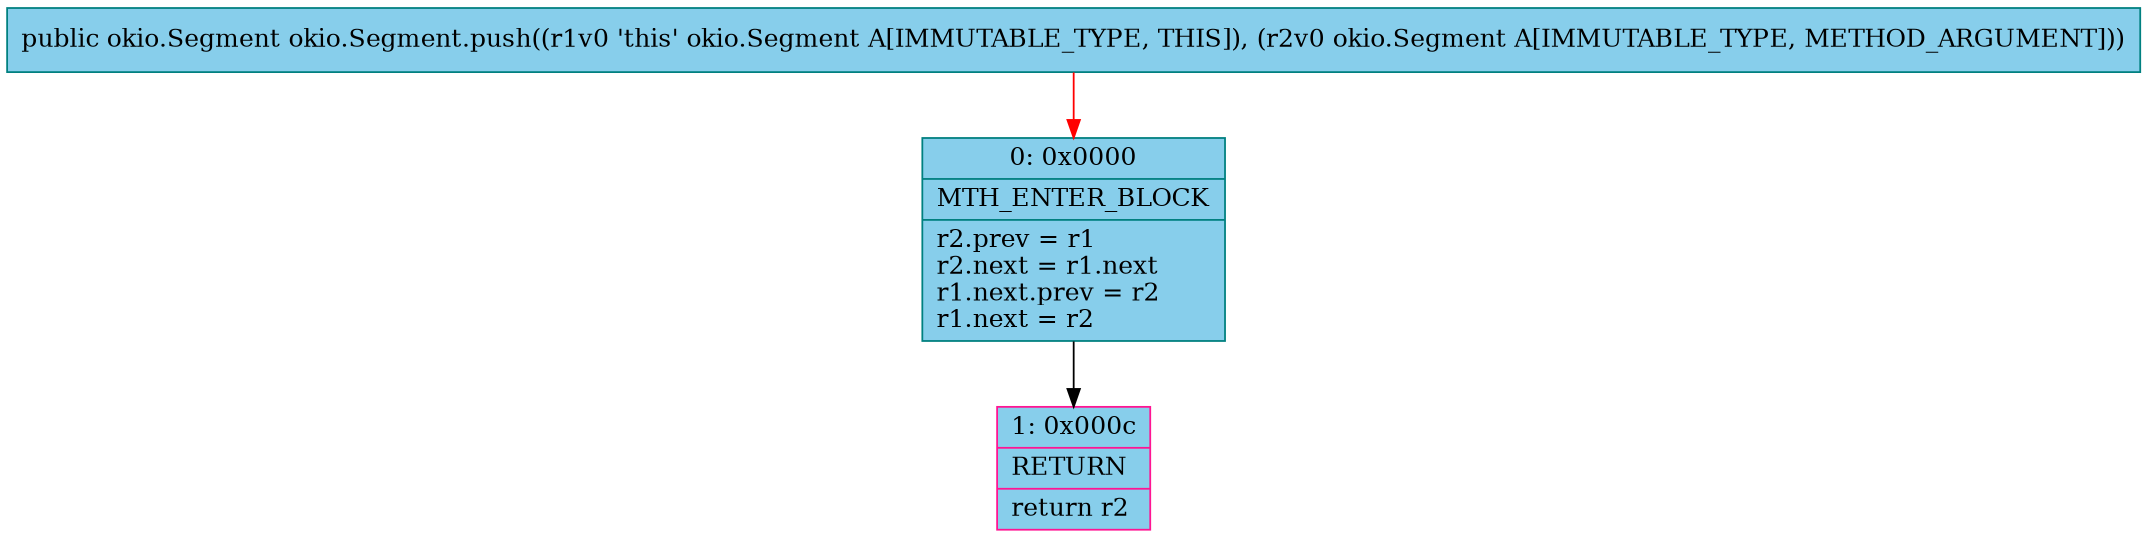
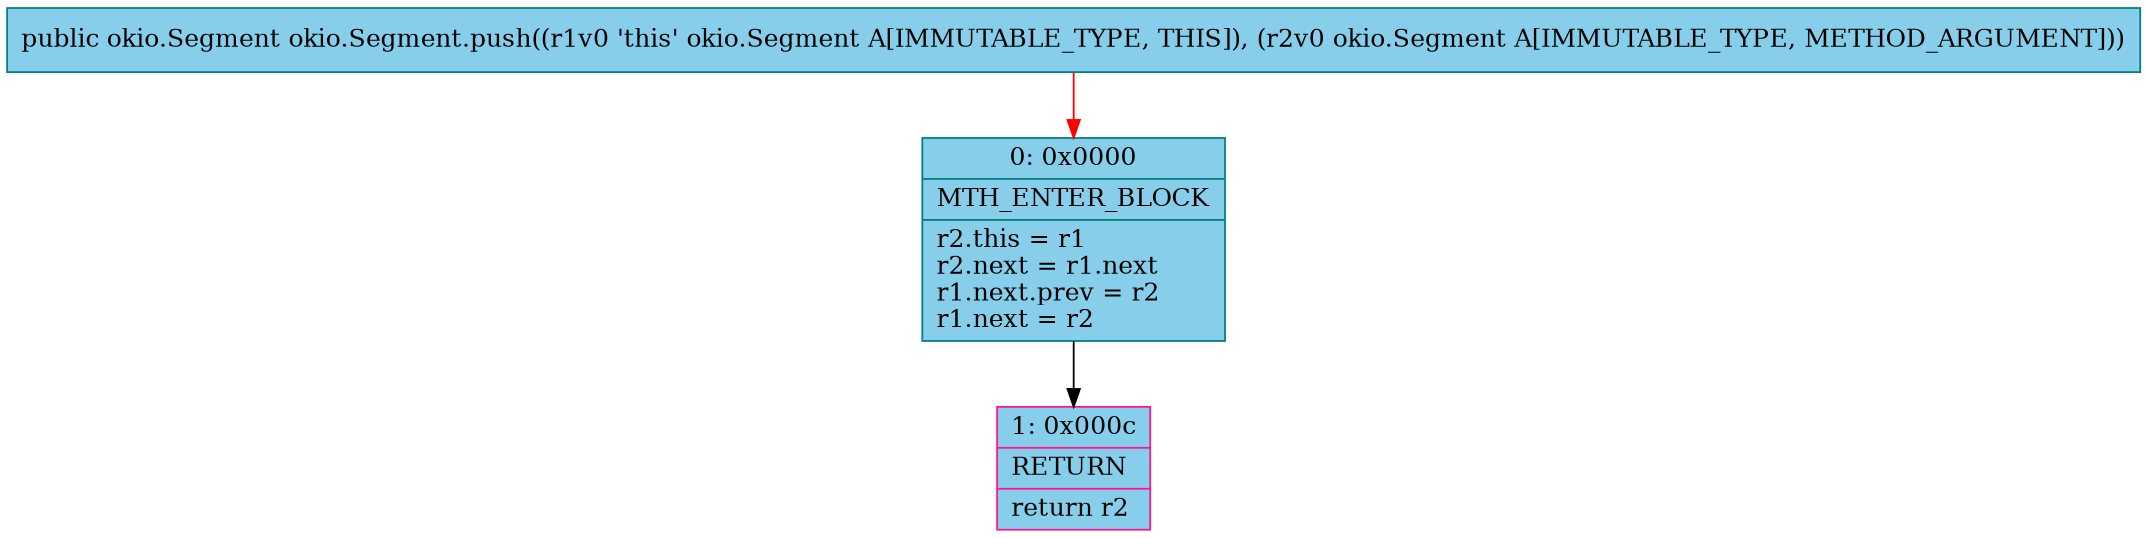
node "0: 0x0000": text "r2.prev = r1" -> "r2.this = r1"
